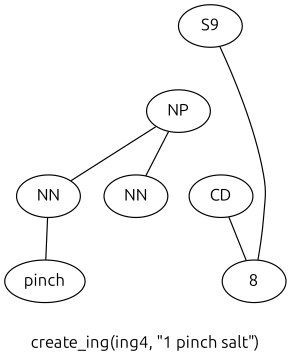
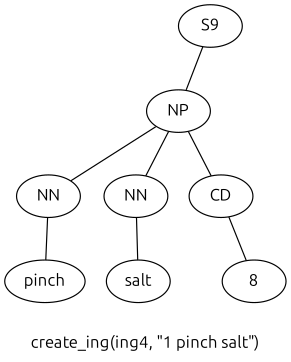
edge "S9" -- "8": now "S9" -- "NP"
edge "NP" -- "CD": added
node "salt": added
